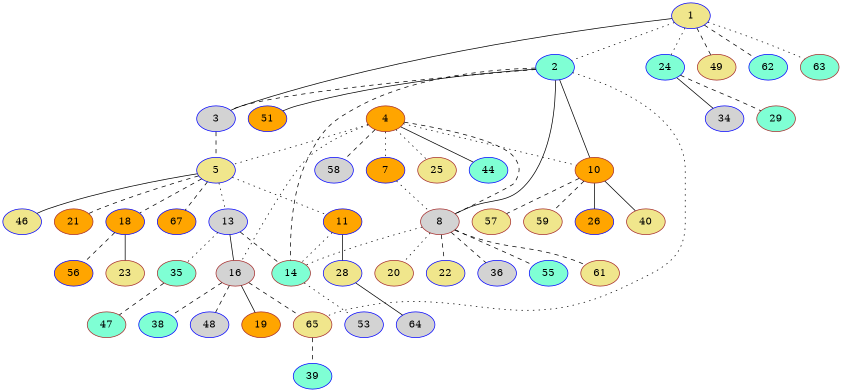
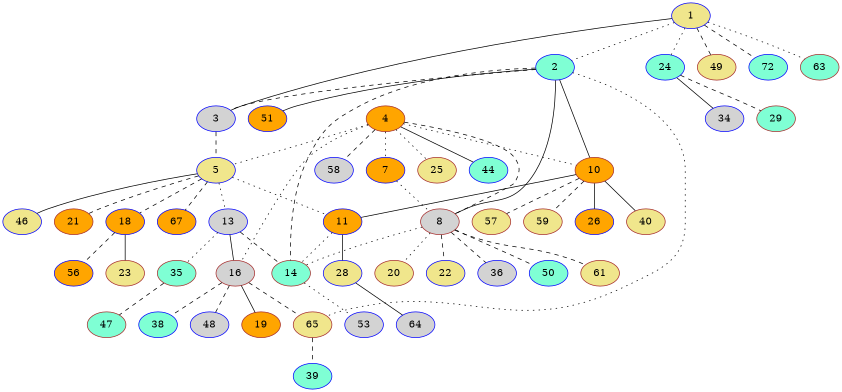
node "62": label "62" -> "72"
edge "10" -- "11": added
node "55": label "55" -> "50"
